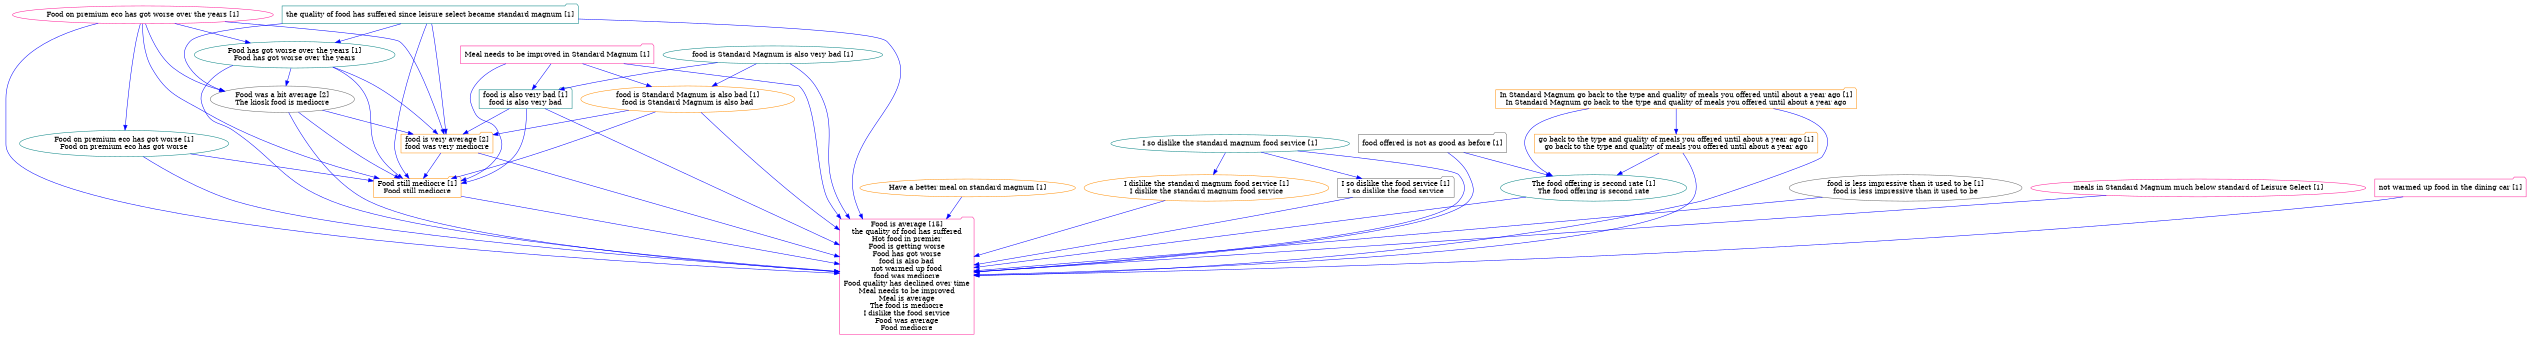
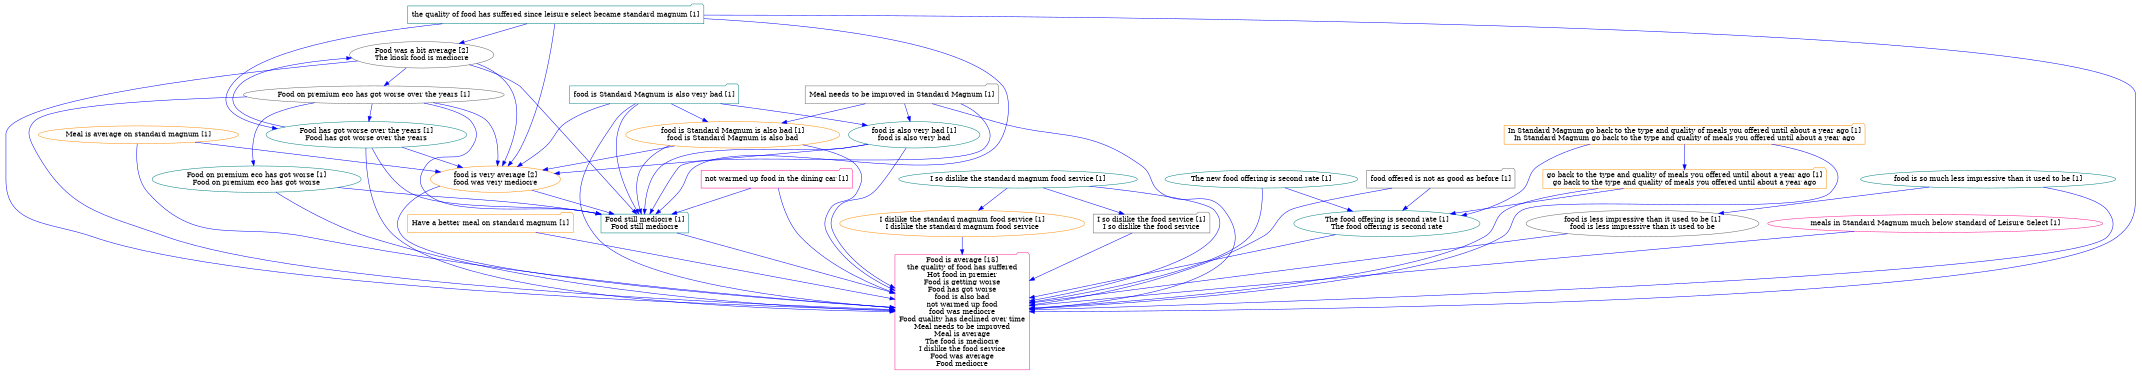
node "Food on premium eco has got worse over the years [1]": color deeppink -> gray40
node "Meal needs to be improved in Standard Magnum [1]": color deeppink -> gray40
node "food is Standard Magnum is also very bad [1]": shape ellipse -> folder
edge "Food on premium eco has got worse over the years [1]" -> "Food was a bit average [2] The kiosk food is mediocre": reversed
node "food is also very bad [1] food is also very bad": shape folder -> ellipse
edge "food is Standard Magnum is also very bad [1]" -> "food is very average [2] food was very mediocre": added
node "Meal is average on standard magnum [1]": added
node "food is very average [2] food was very mediocre": shape folder -> ellipse
edge "food is Standard Magnum is also very bad [1]" -> "Food still mediocre [1] Food still mediocre": added
node "The new food offering is second rate [1]": added
node "food is so much less impressive than it used to be [1]": added
node "Food still mediocre [1] Food still mediocre": color darkorange -> teal
node "Have a better meal on standard magnum [1]": shape ellipse -> folder
edge "not warmed up food in the dining car [1]" -> "Food still mediocre [1] Food still mediocre": added
